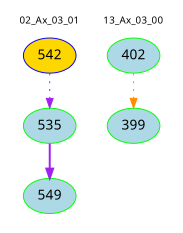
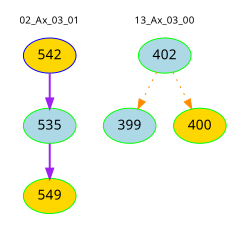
edge "542" -> "535": style dotted -> bold
node "400": added
node "549": fillcolor lightblue -> gold
